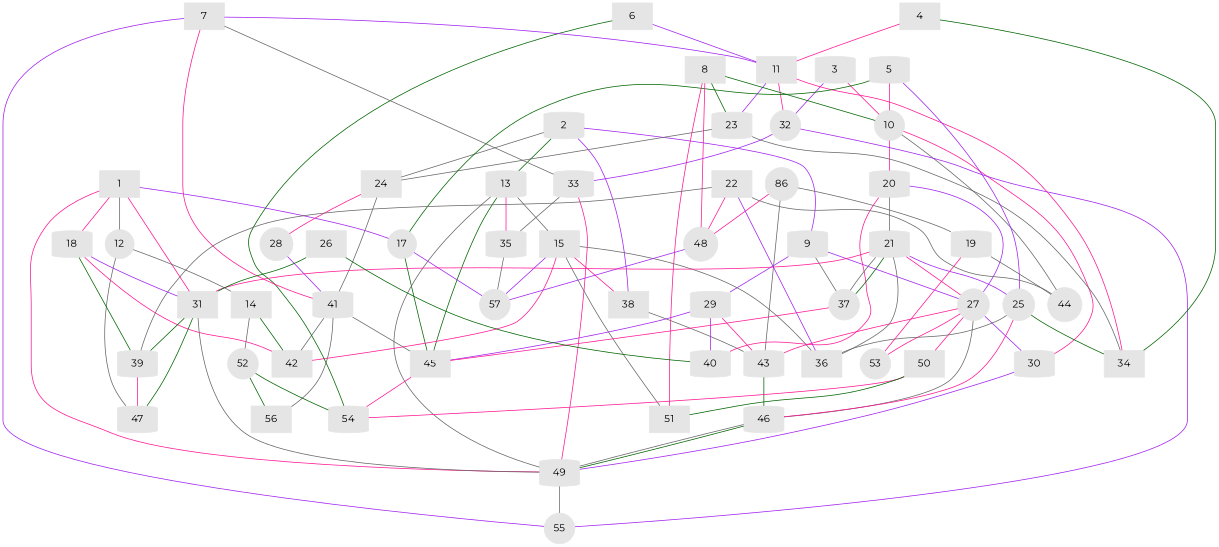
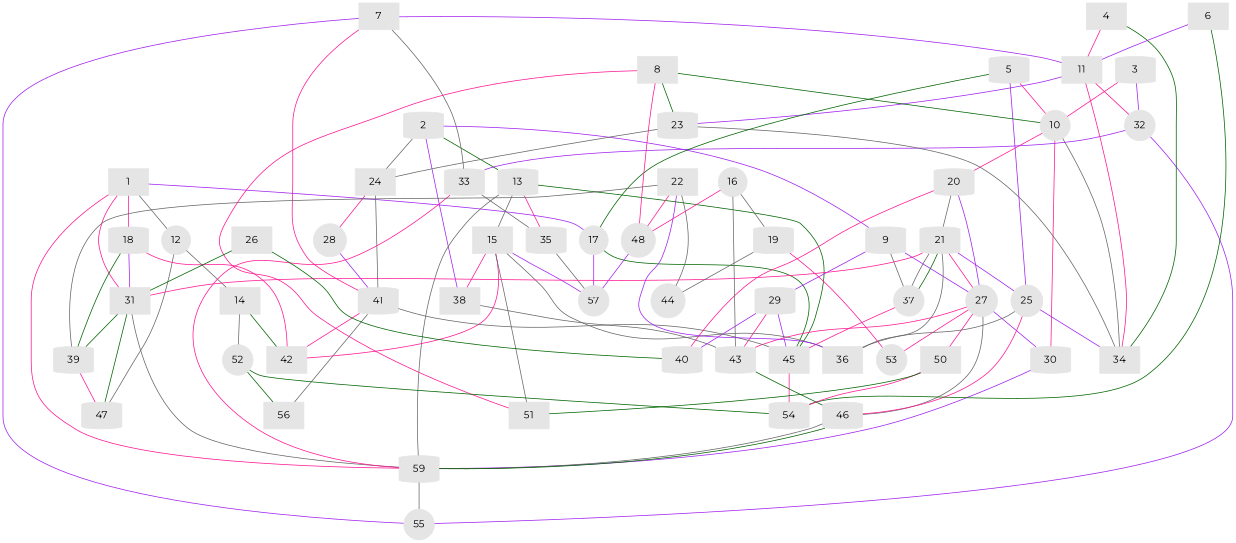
node "86": label "86" -> "16"
edge "10" -- "44": now "10" -- "34"
edge "41" -- "42": color gray40 -> deeppink
edge "25" -- "34": color darkgreen -> purple
node "49": label "49" -> "59"
